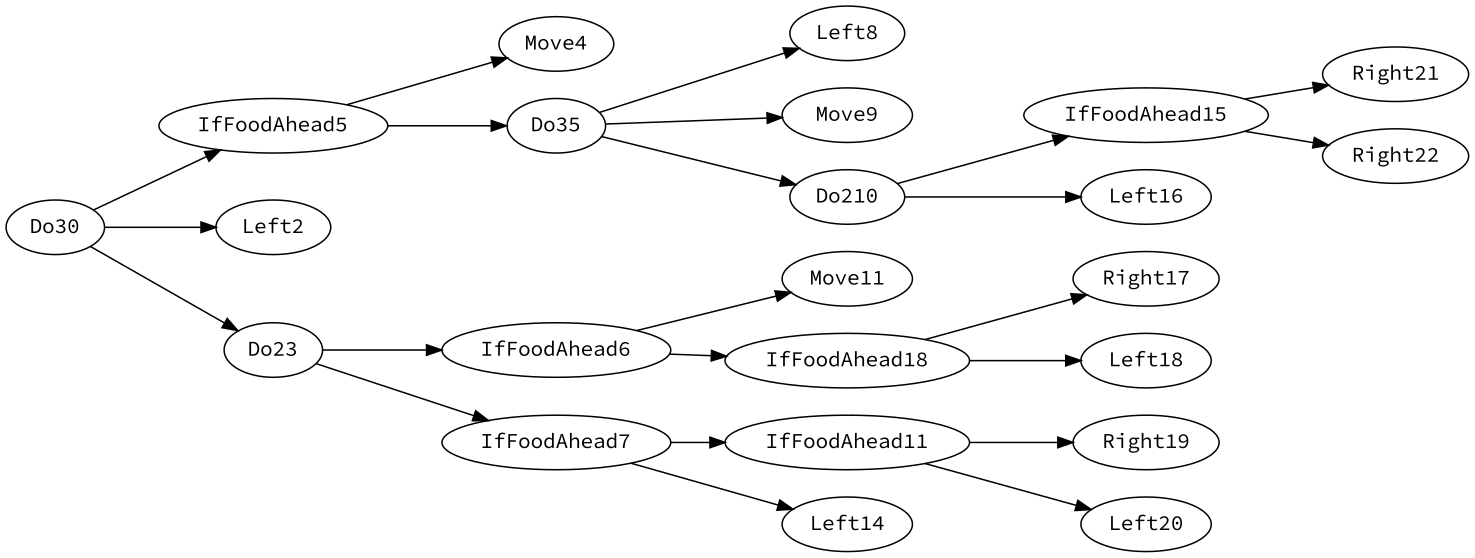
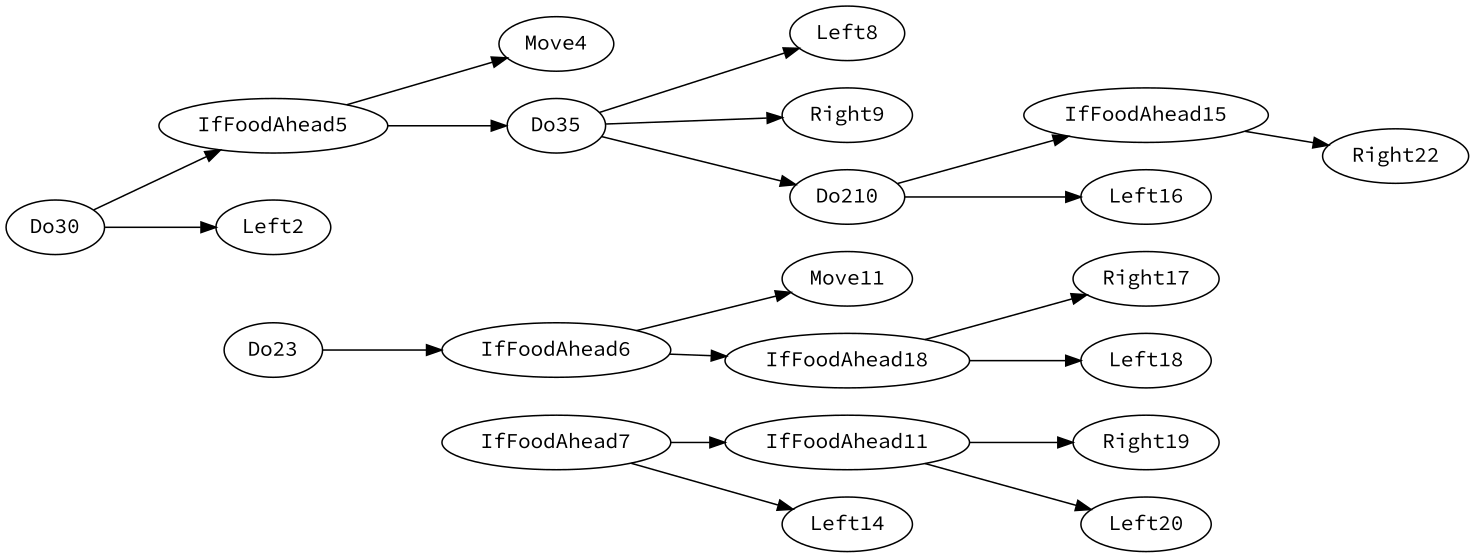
node "Right21": removed
node "Move9": label "Move9" -> "Right9"
edge "Do30" -> "Do23": removed
edge "Do23" -> "IfFoodAhead7": removed
